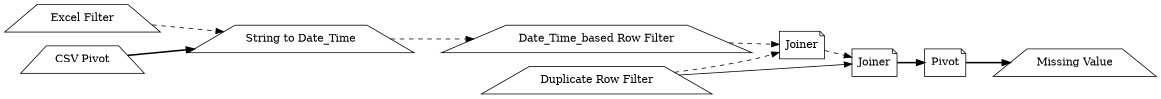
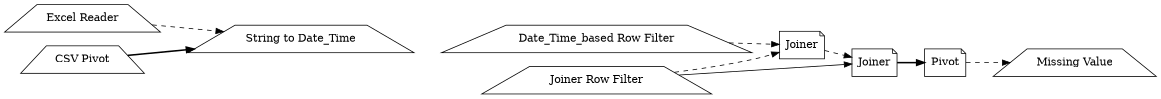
node "Excel Filter": label "Excel Filter" -> "Excel Reader"
edge "String to Date_Time" -> "Date_Time_based Row Filter": removed
edge "Pivot" -> "Missing Value": style bold -> dashed
node "Duplicate Row Filter": label "Duplicate Row Filter" -> "Joiner Row Filter"
